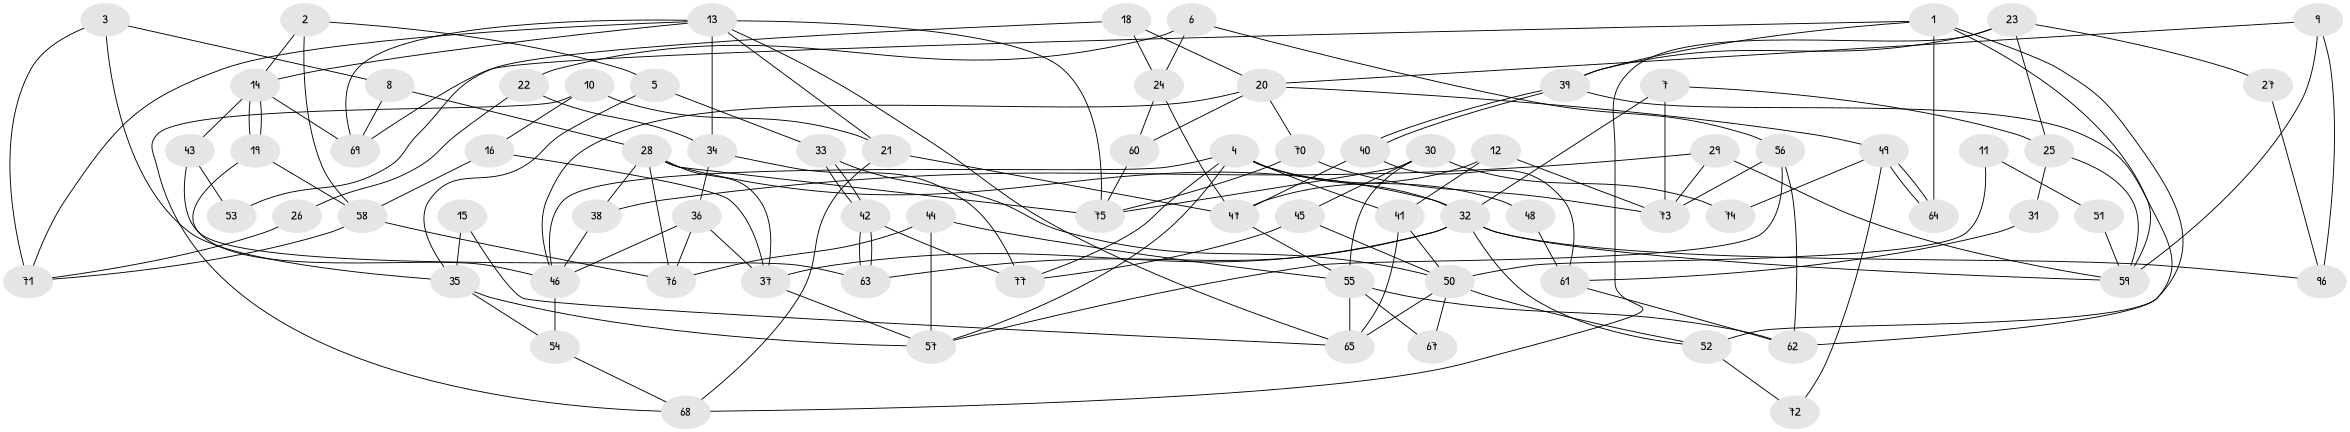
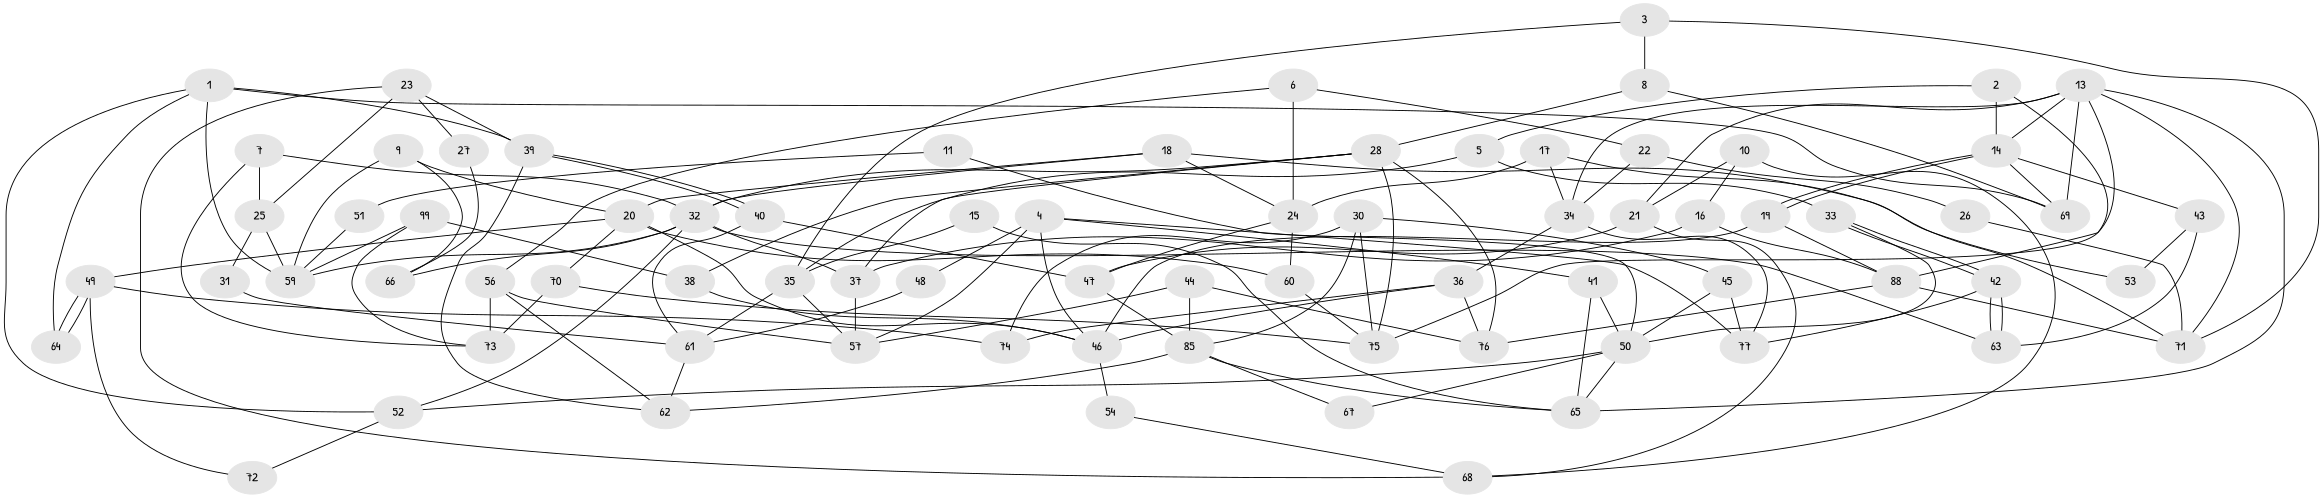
node "12": removed
node "17": added
node "29": label "29" -> "99"
edge "4" -- "32": now "18" -- "32"
node "58": label "58" -> "88"
edge "36" -- "37": now "36" -- "74"
node "55": label "55" -> "85"
node "96": label "96" -> "66"
edge "35" -- "54": now "35" -- "61"
